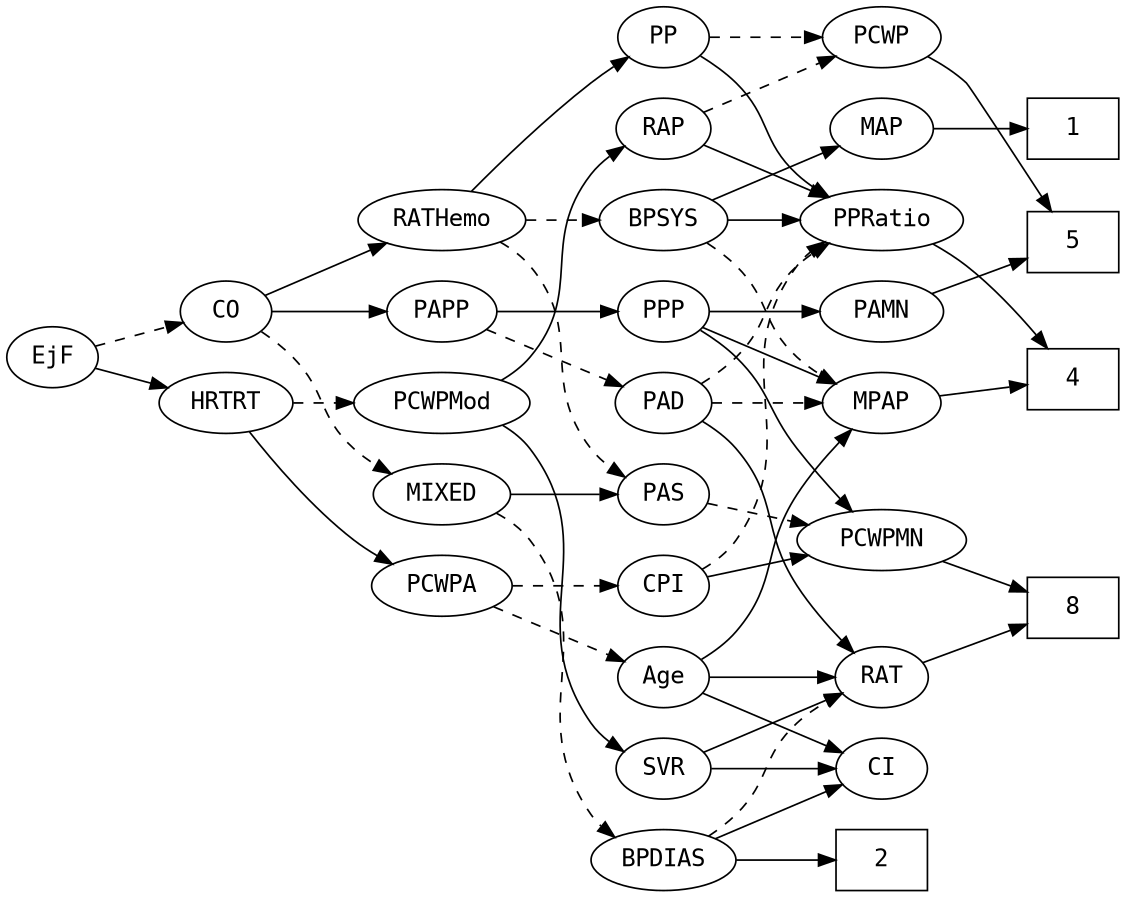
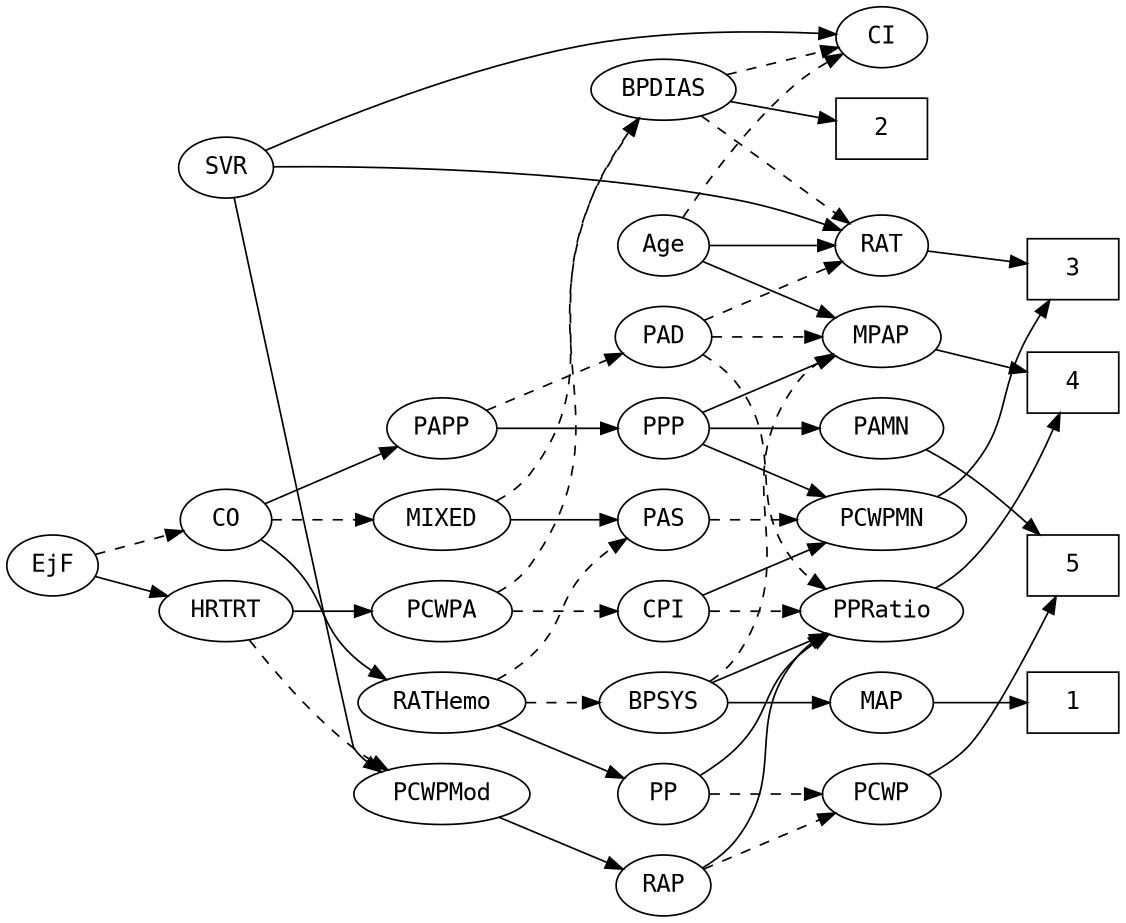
edge "PCWPMod" -> "SVR": reversed
edge "PAD" -> "RAT": style solid -> dashed
node "8": label "8" -> "3"
edge "PCWPA" -> "Age": now "PCWPA" -> "BPDIAS"
edge "Age" -> "CI": style solid -> dashed
edge "BPDIAS" -> "CI": style solid -> dashed
